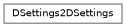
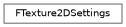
node "DSettings2DSettings": label "DSettings2DSettings" -> "FTexture2DSettings"
